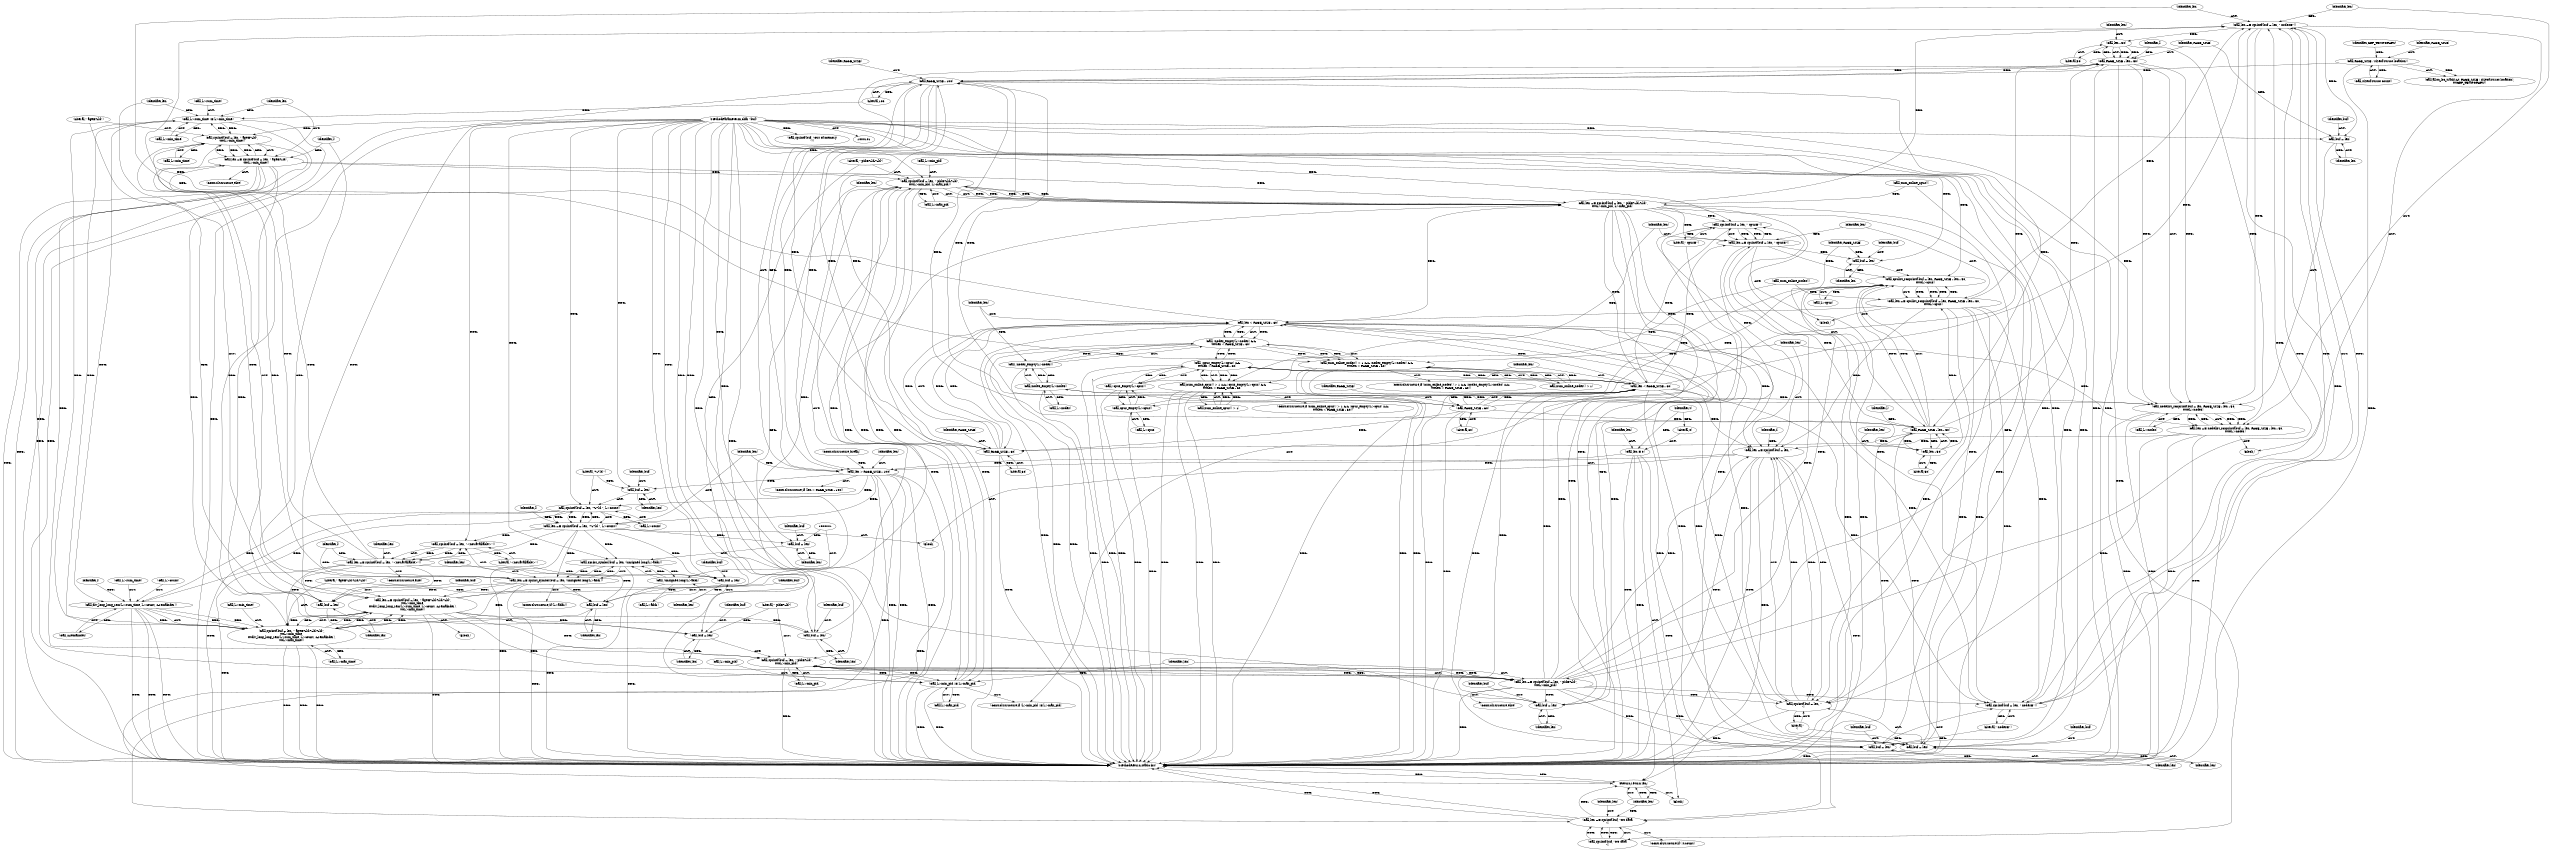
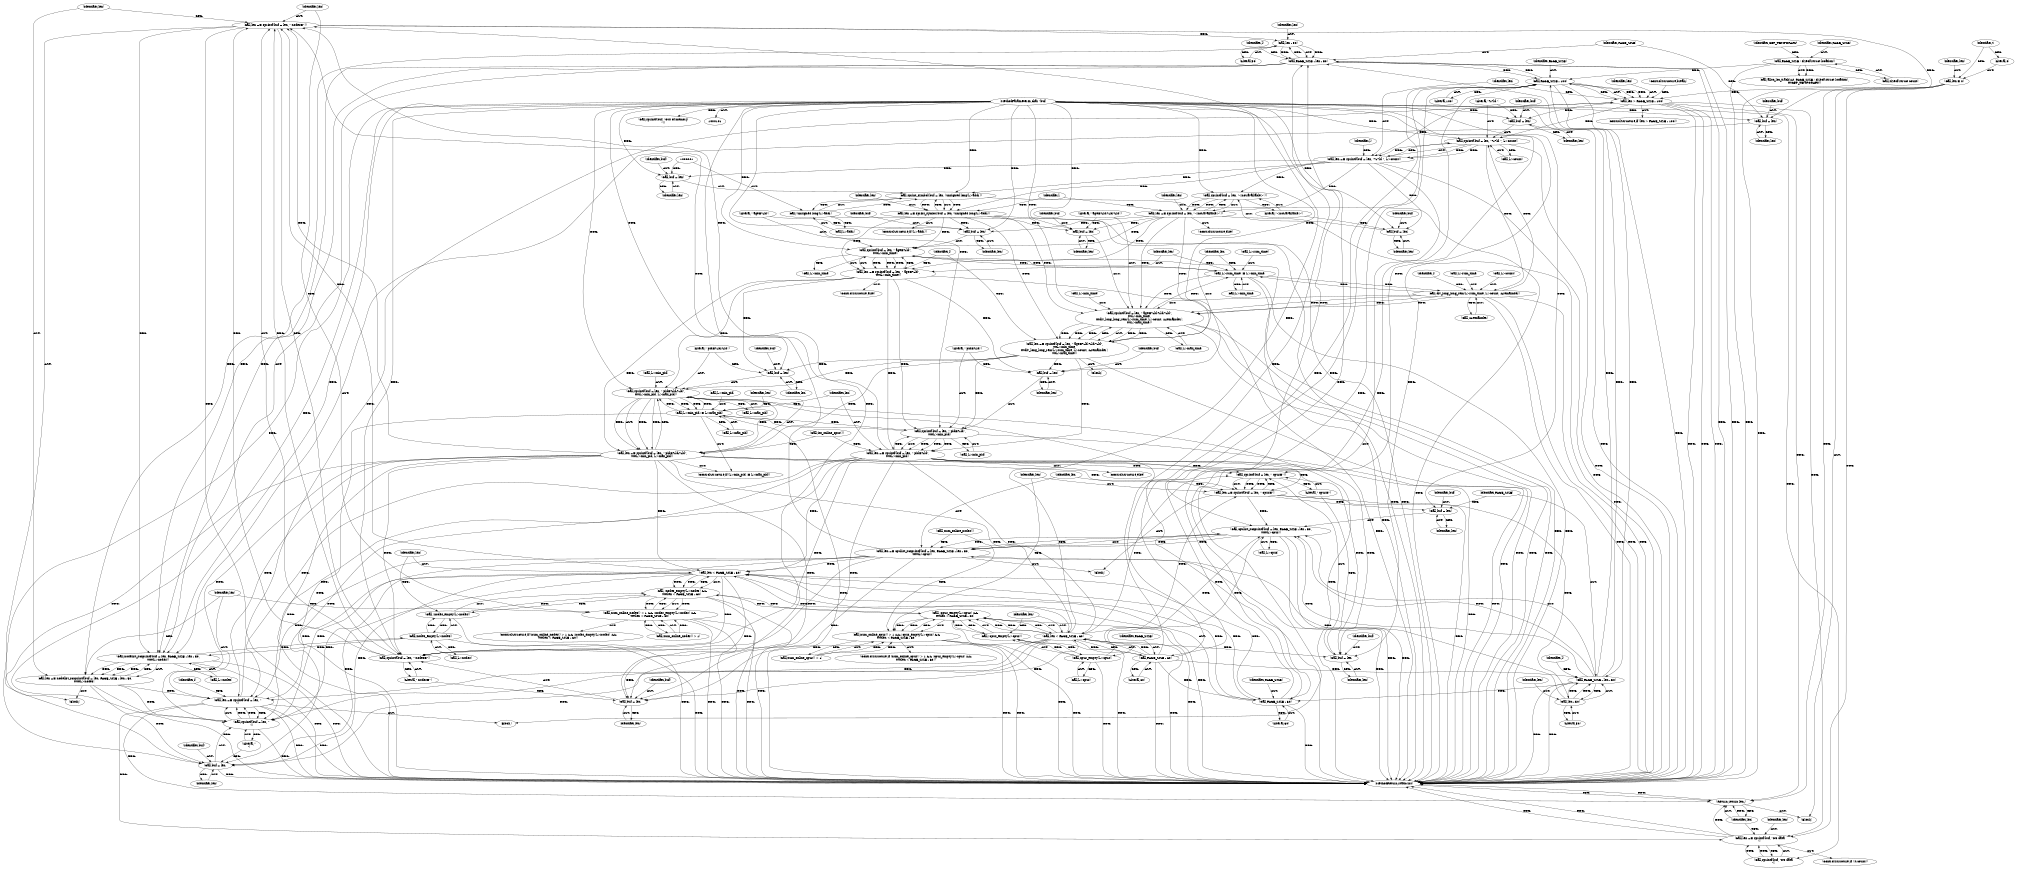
edge "(Literal,100)" -> "(Call,l->sum_time != l->min_time)": now "(Call,div_long_long_rem(l->sum_time, l->count, &remainder))" -> "(Call,l->sum_time != l->min_time)"
node "(Call,num_online_cpus())": label "(Call,num_online_cpus())" -> "(Call,int_online_cpus())"
